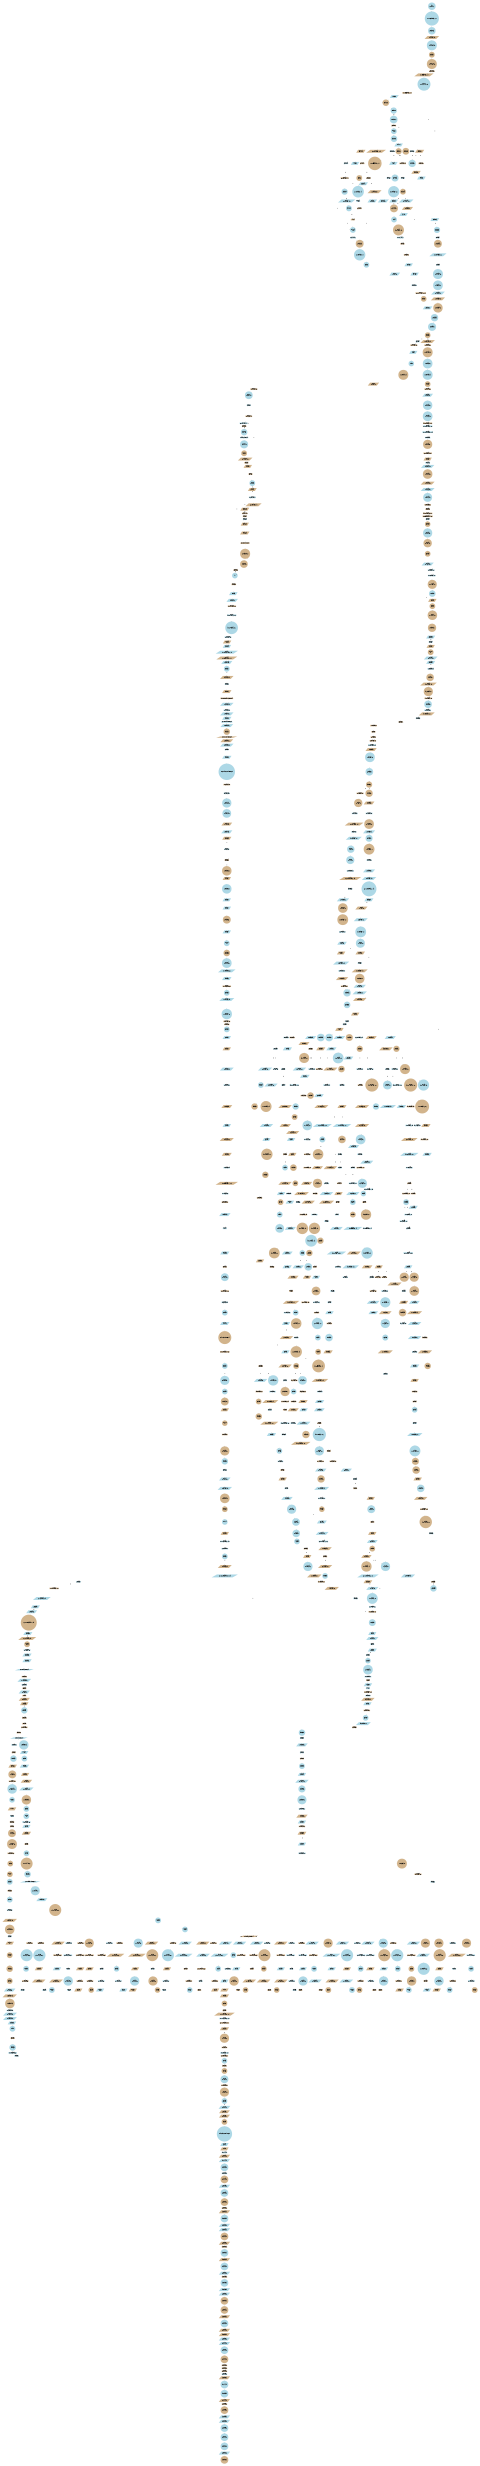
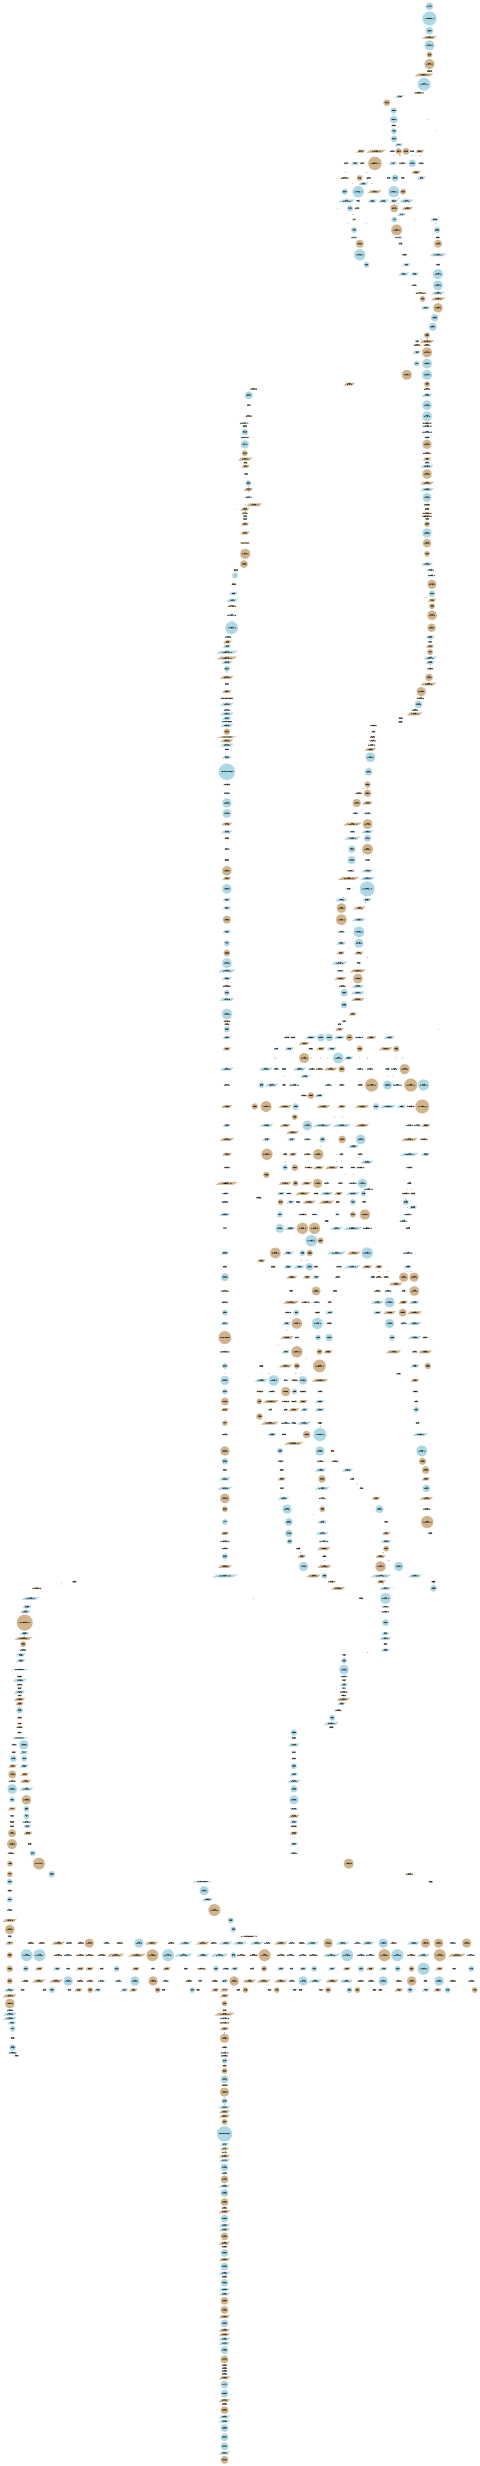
node "0x004084ff jne 0x408508": shape parallelogram -> note
